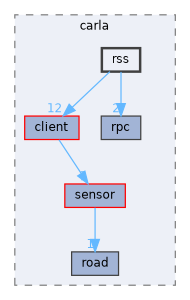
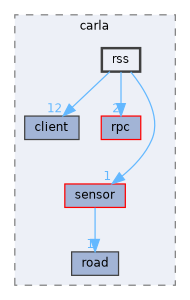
node "client": color red -> grey25
node "rpc": color grey25 -> red
edge "client" -> "sensor": now "rss" -> "sensor"
